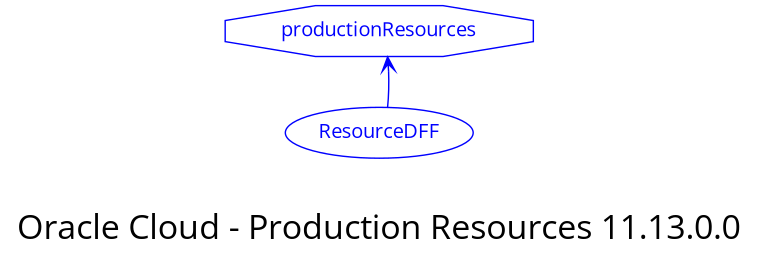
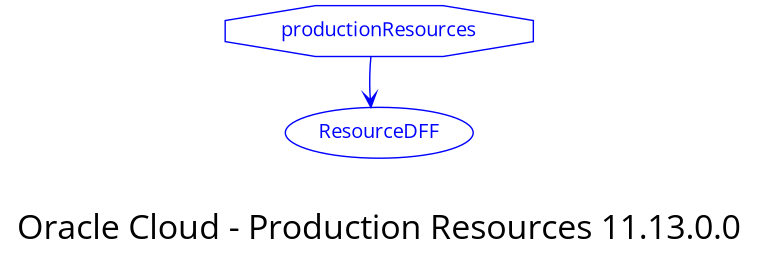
edge "ResourceDFF" -> "productionResources": reversed
